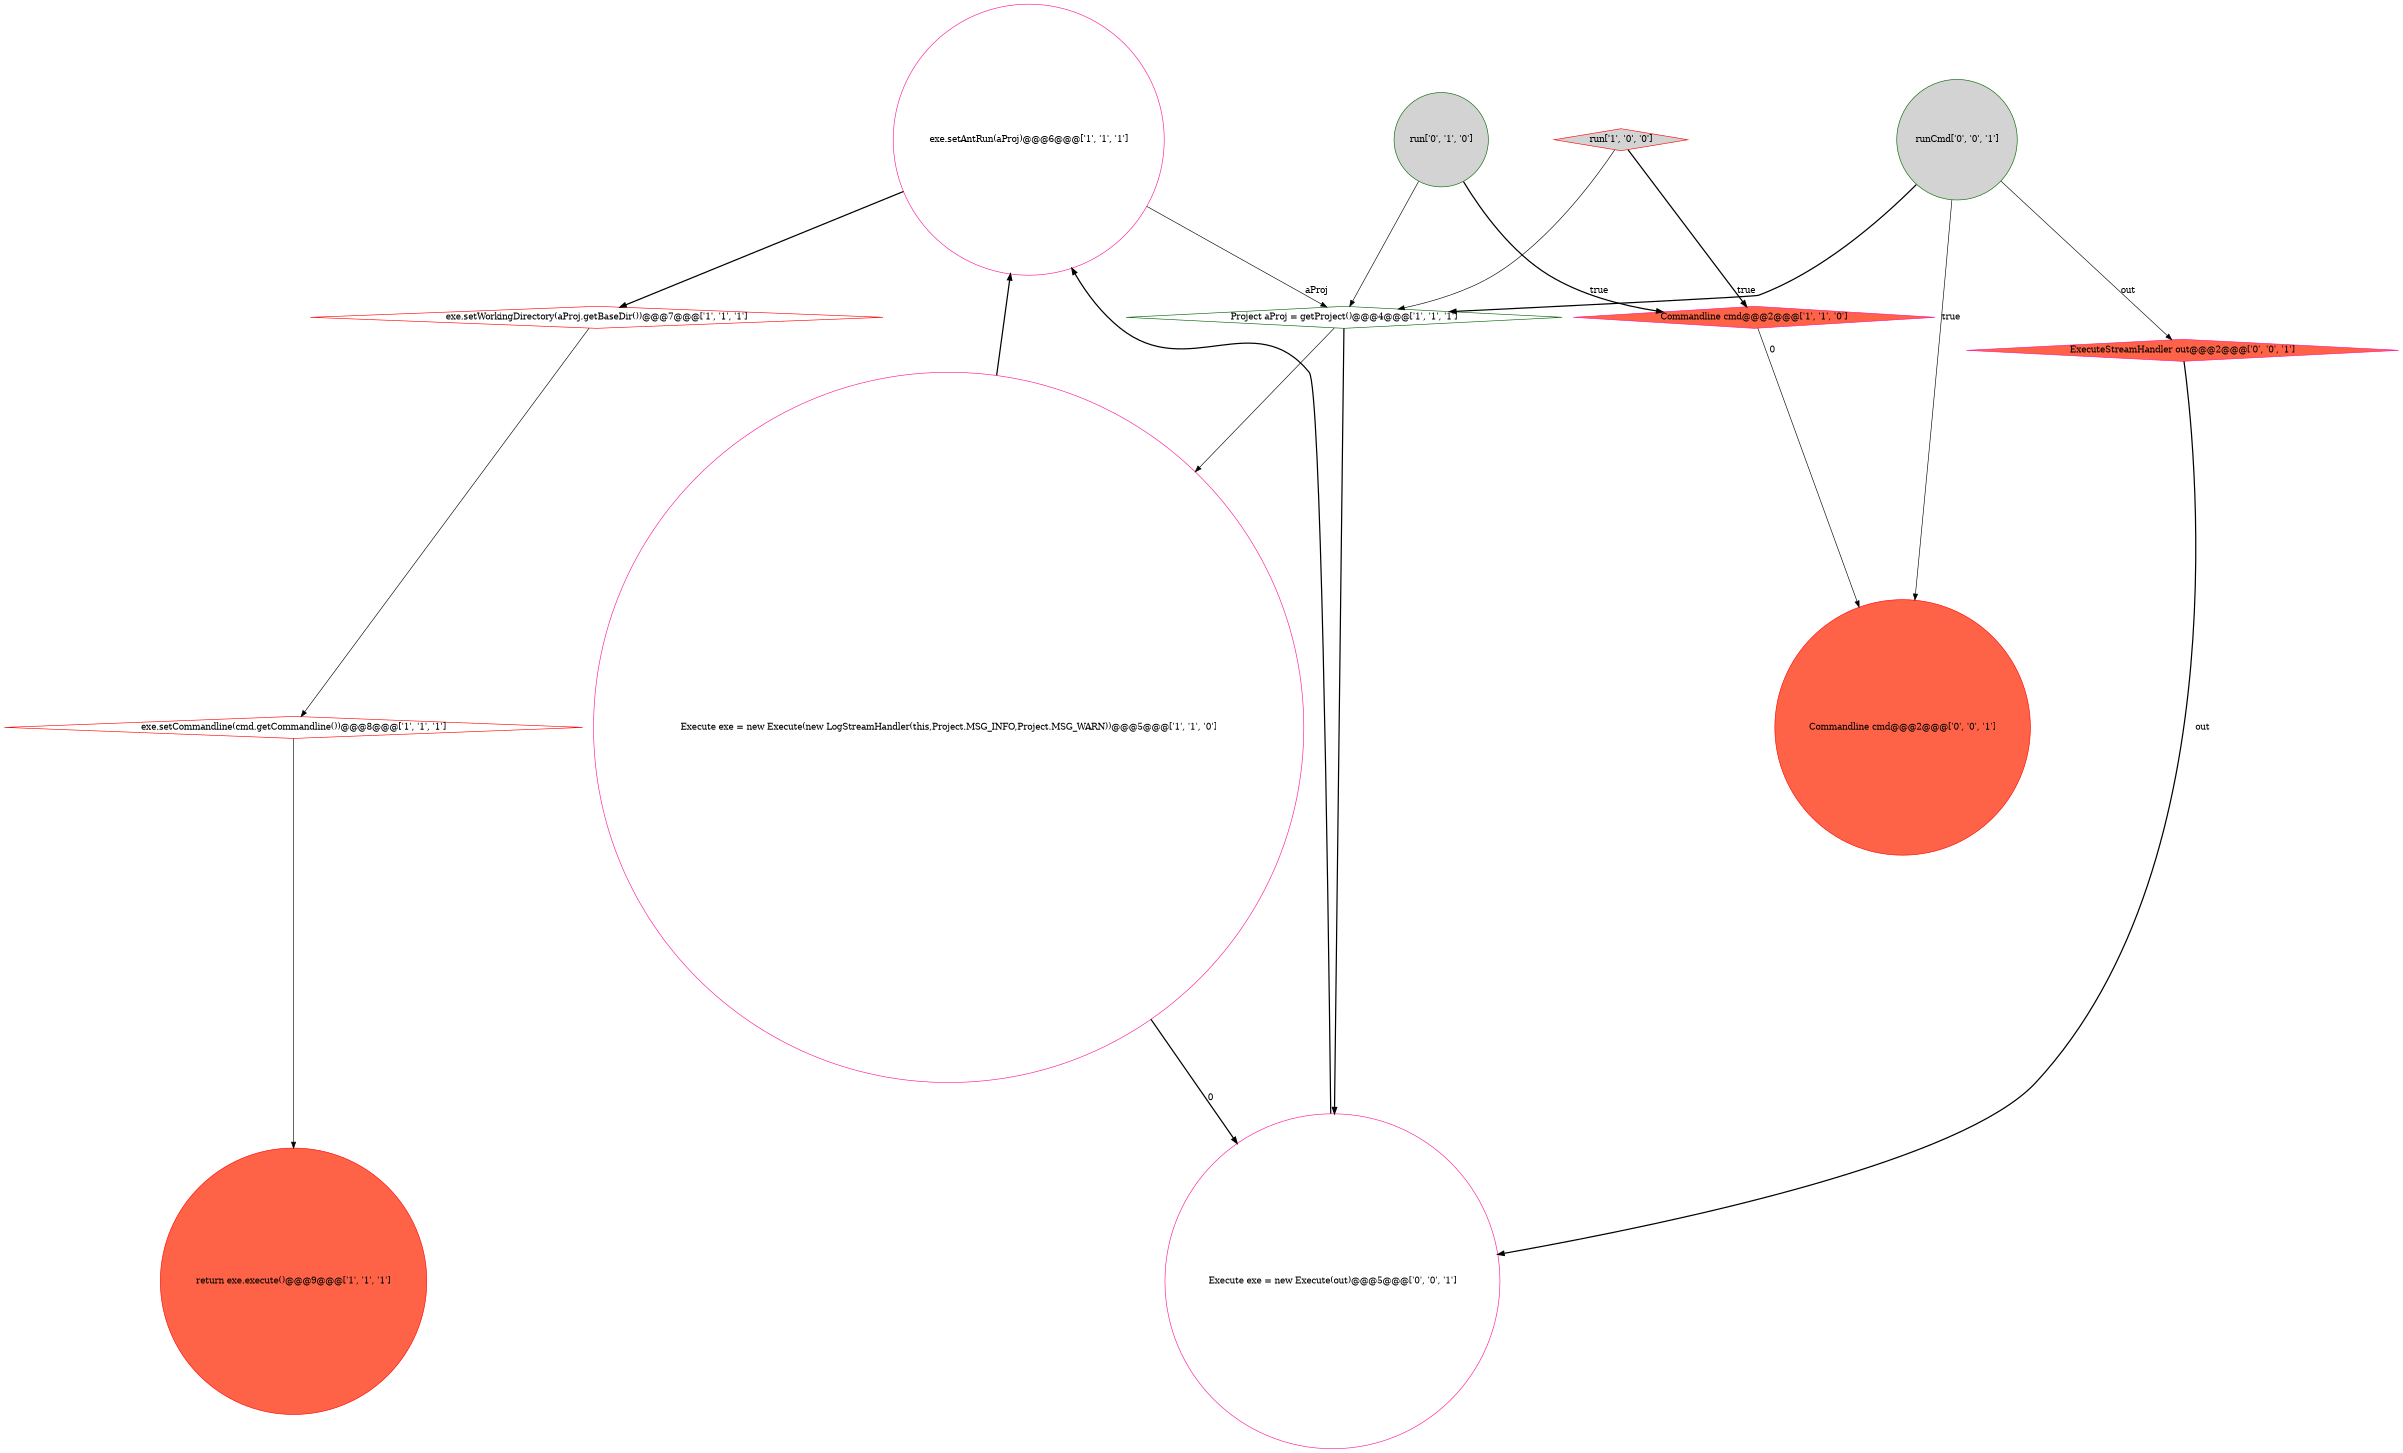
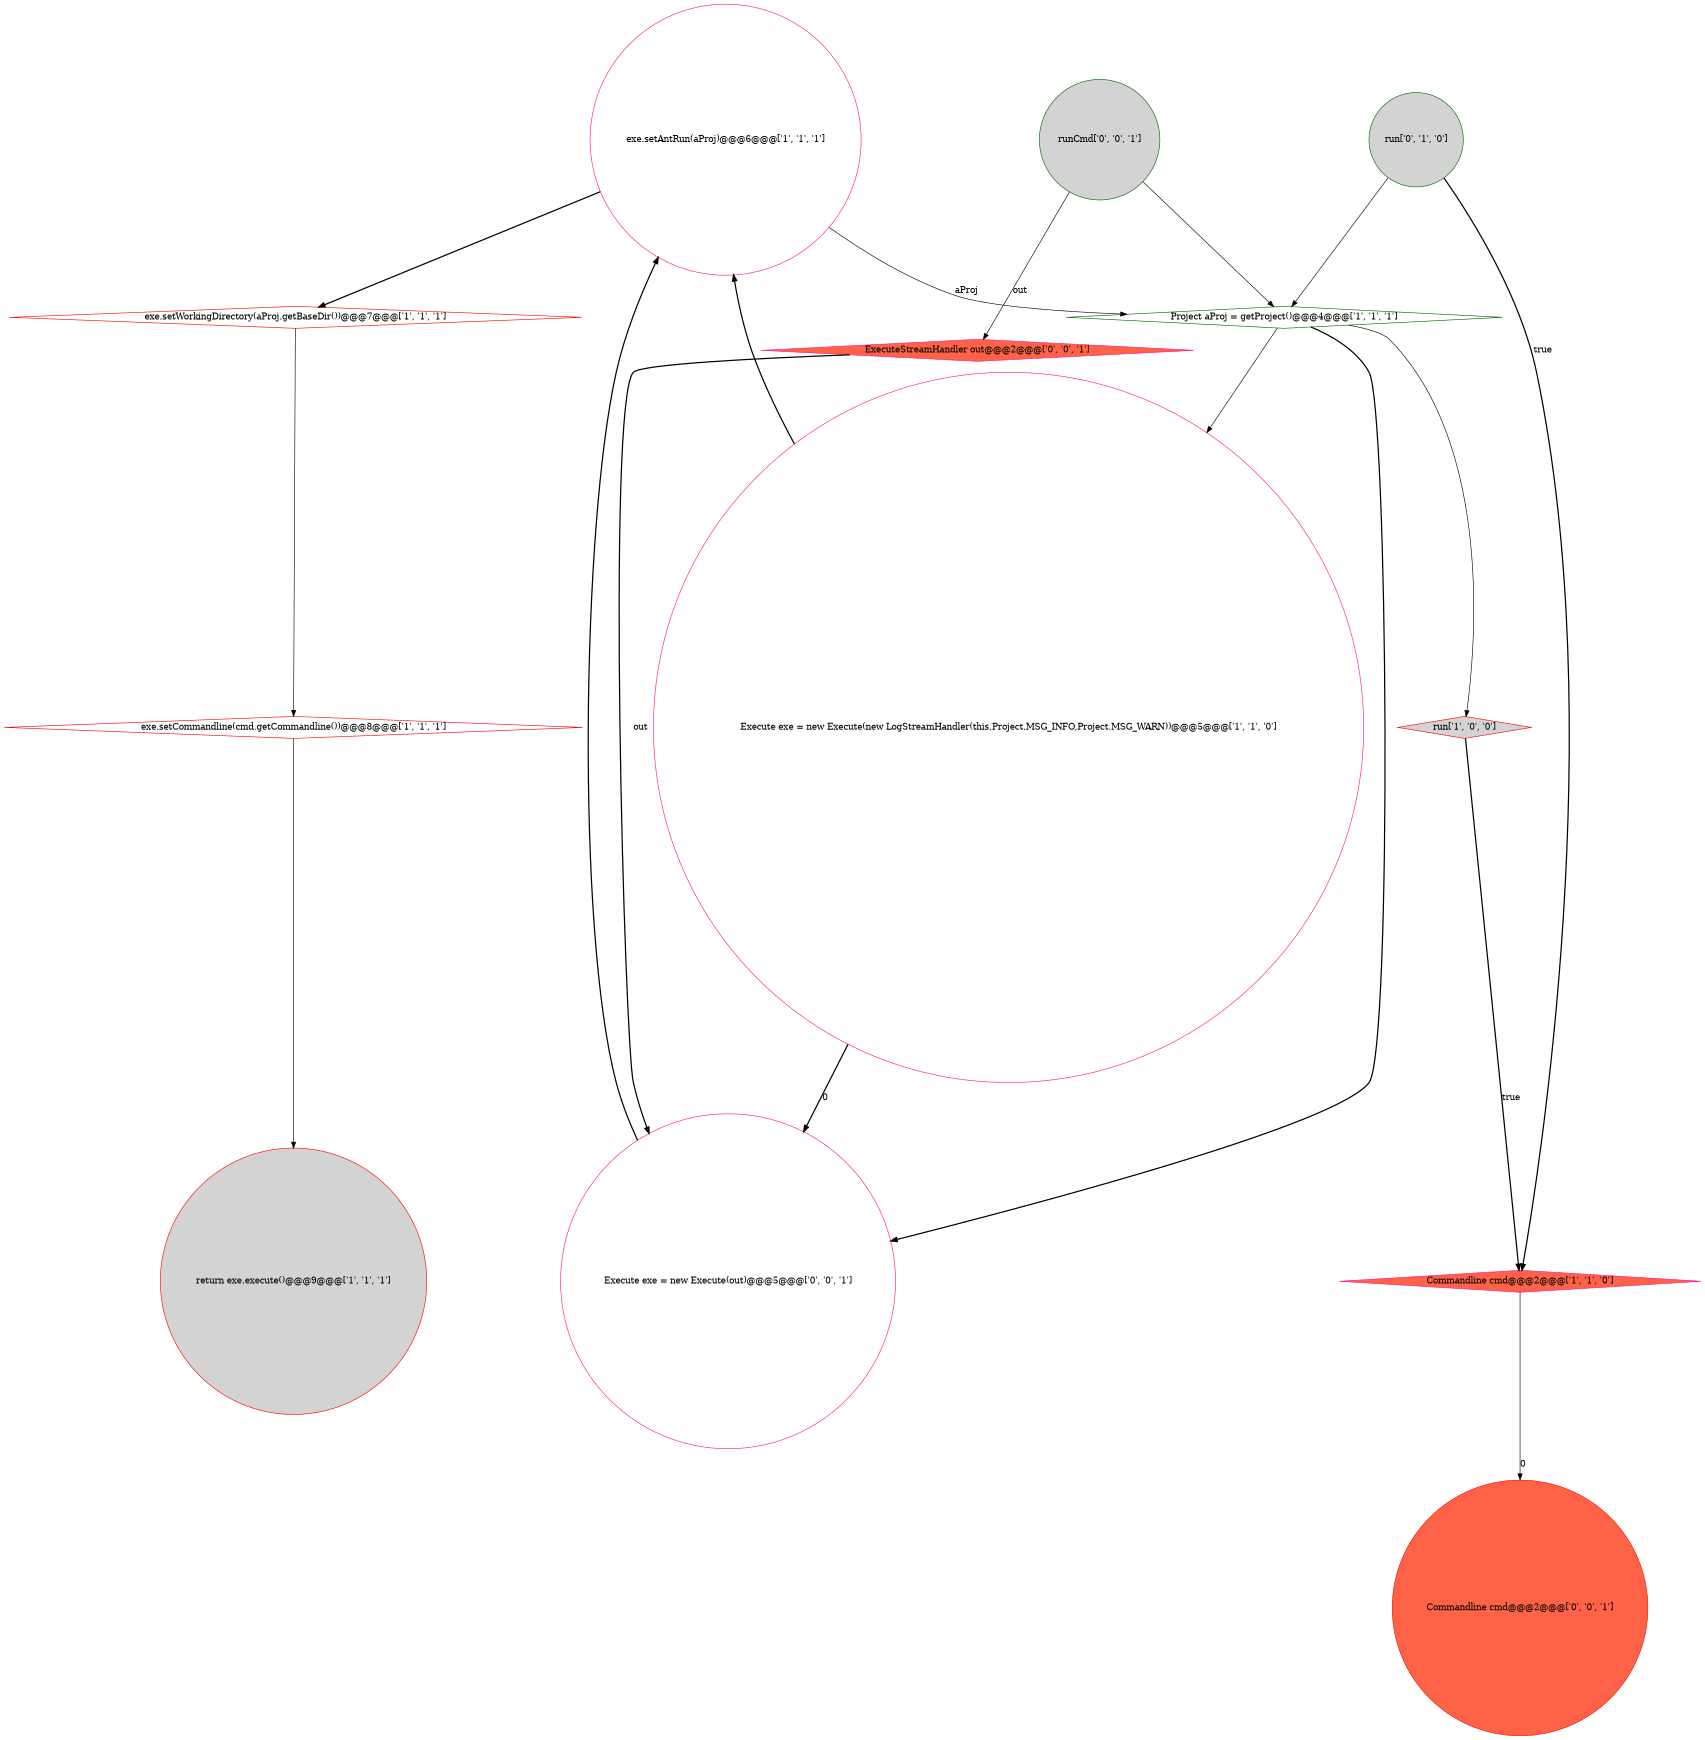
edge "run['1', '0', '0']" -> "Project aProj = getProject()@@@4@@@['1', '1', '1']": reversed
edge "runCmd['0', '0', '1']" -> "Project aProj = getProject()@@@4@@@['1', '1', '1']": style bold -> solid
edge "runCmd['0', '0', '1']" -> "Commandline cmd@@@2@@@['0', '0', '1']": removed, label "true"
node "return exe.execute()@@@9@@@['1', '1', '1']": fillcolor tomato -> lightgray
